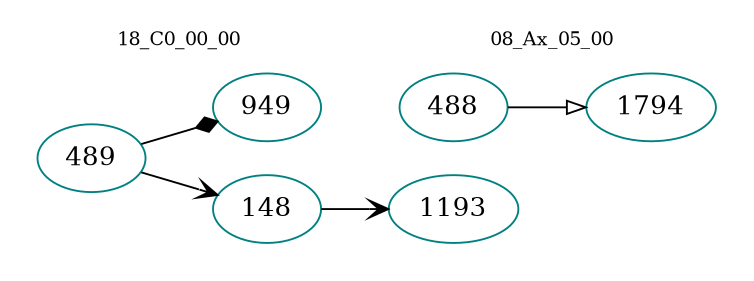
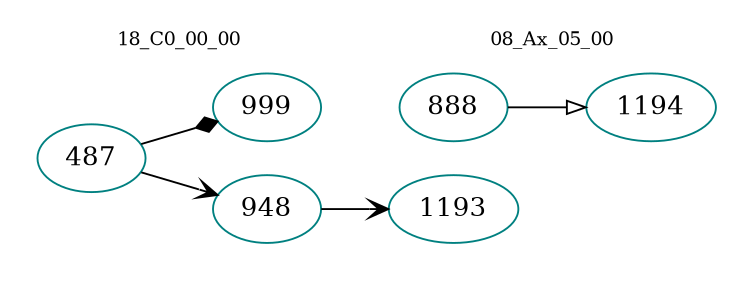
node "949": label "949" -> "999"
node "488": label "488" -> "888"
node "1794": label "1794" -> "1194"
node "489": label "489" -> "487"
node "148": label "148" -> "948"
